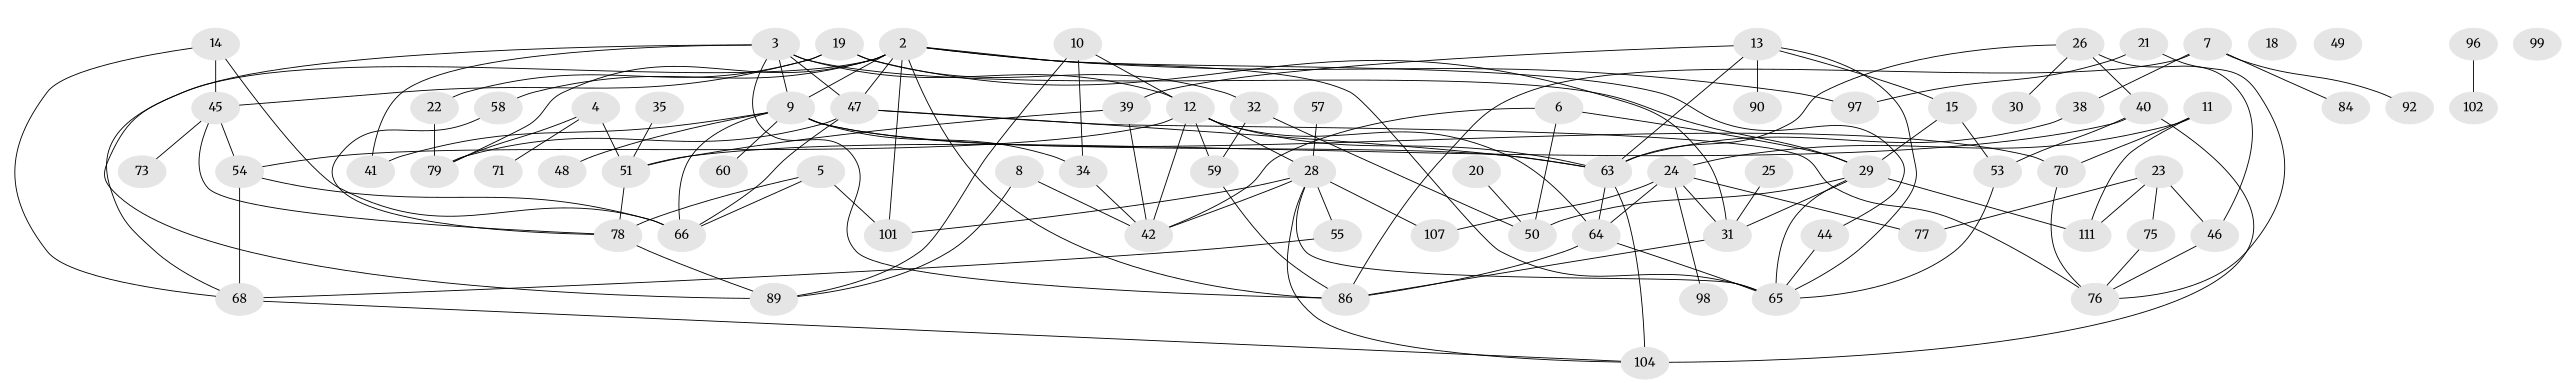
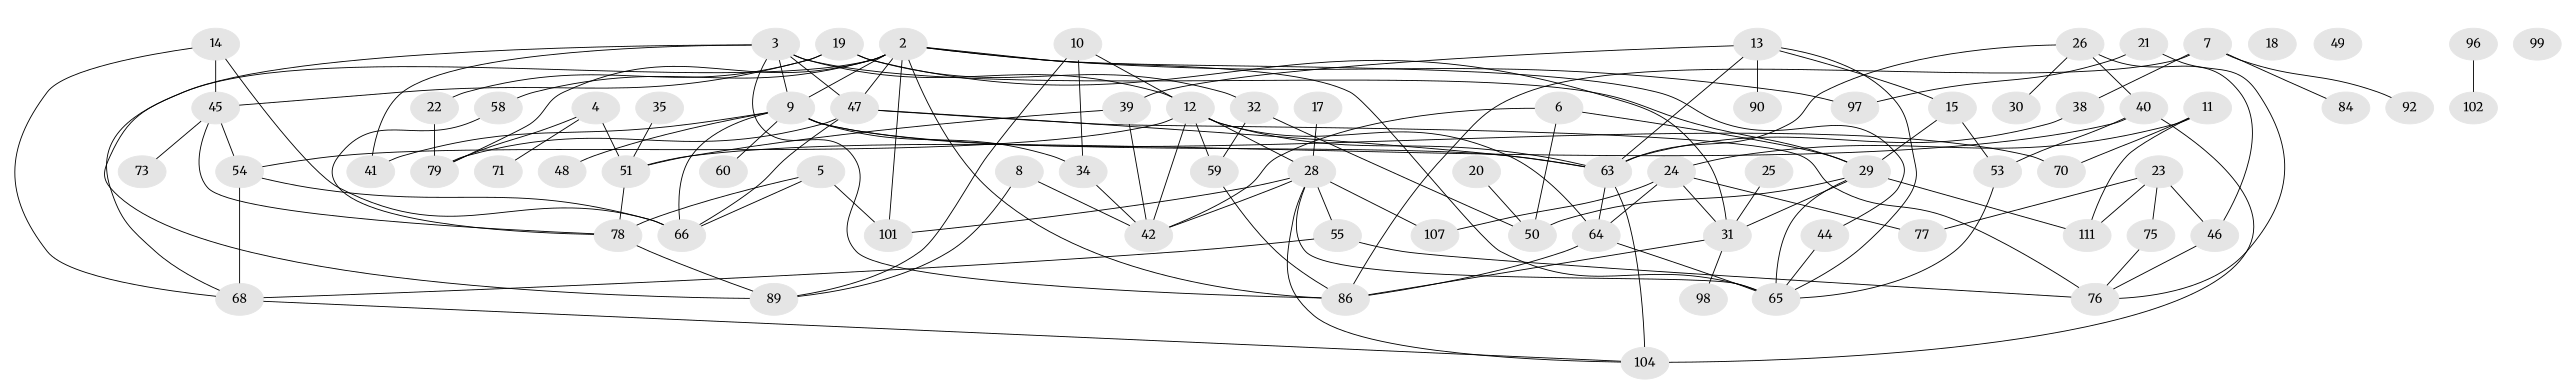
node "57": label "57" -> "17"
edge "24" -- "98": now "31" -- "98"
edge "70" -- "76": now "55" -- "76"
